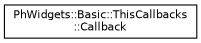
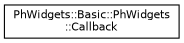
node "PhWidgets::Basic::ThisCallbacks ::Callback": label "PhWidgets::Basic::ThisCallbacks ::Callback" -> "PhWidgets::Basic::PhWidgets ::Callback"
